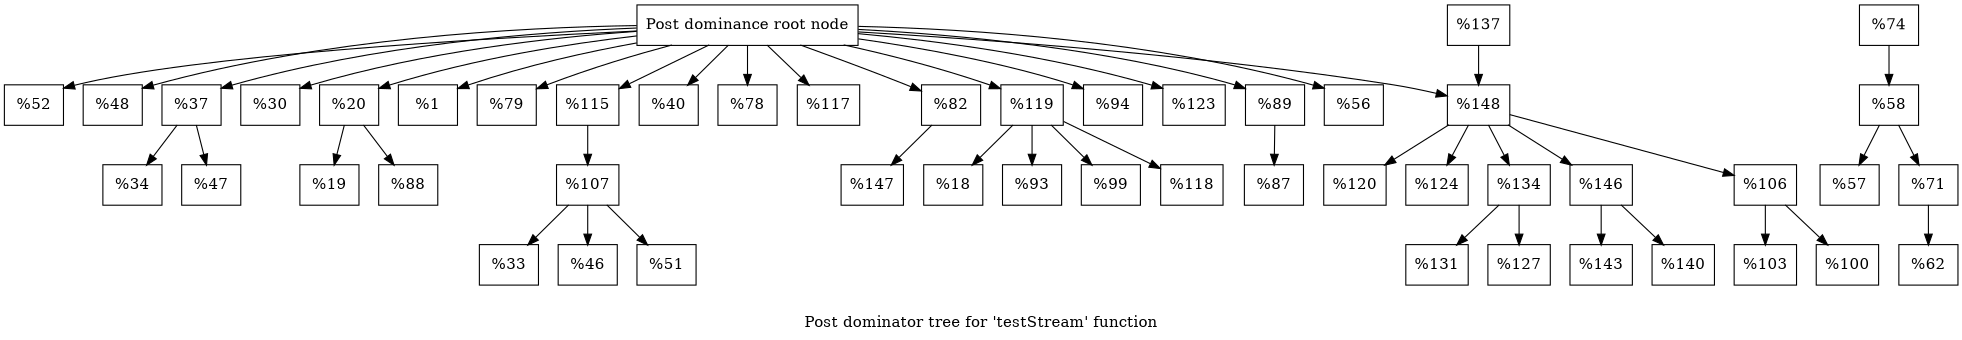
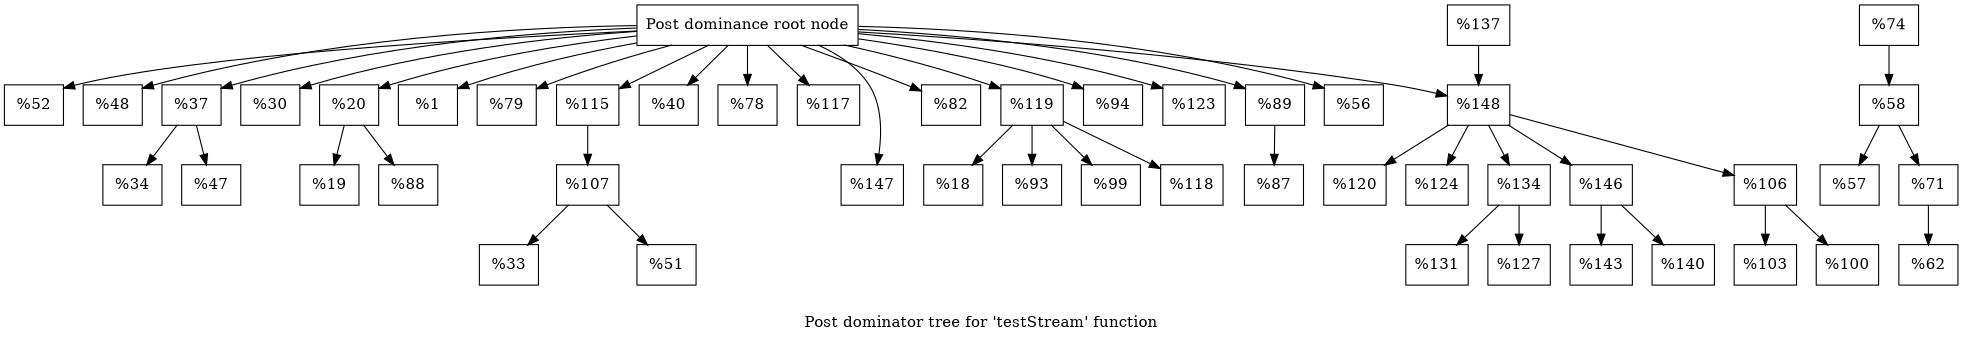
edge "%82" -> "%147": now "Post dominance root node" -> "%147"
node "%46": removed
